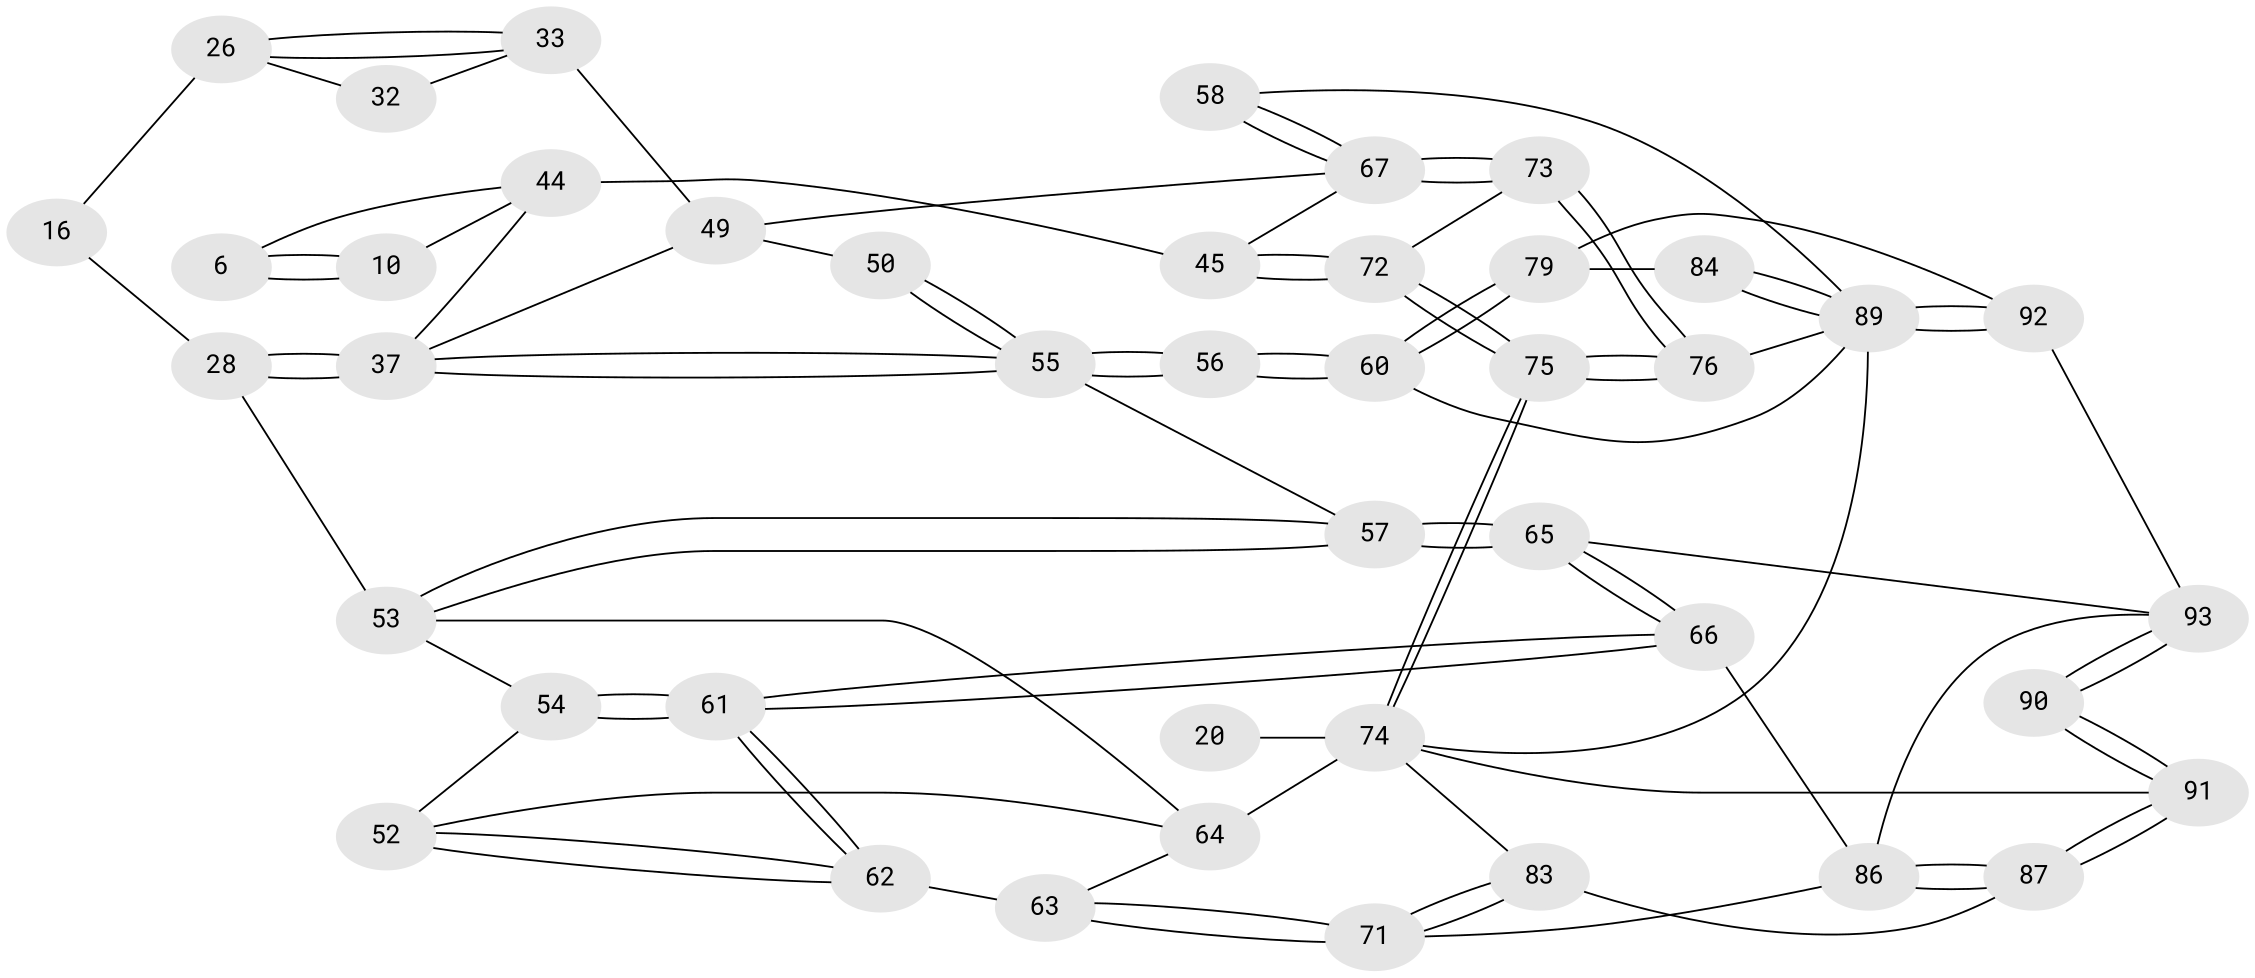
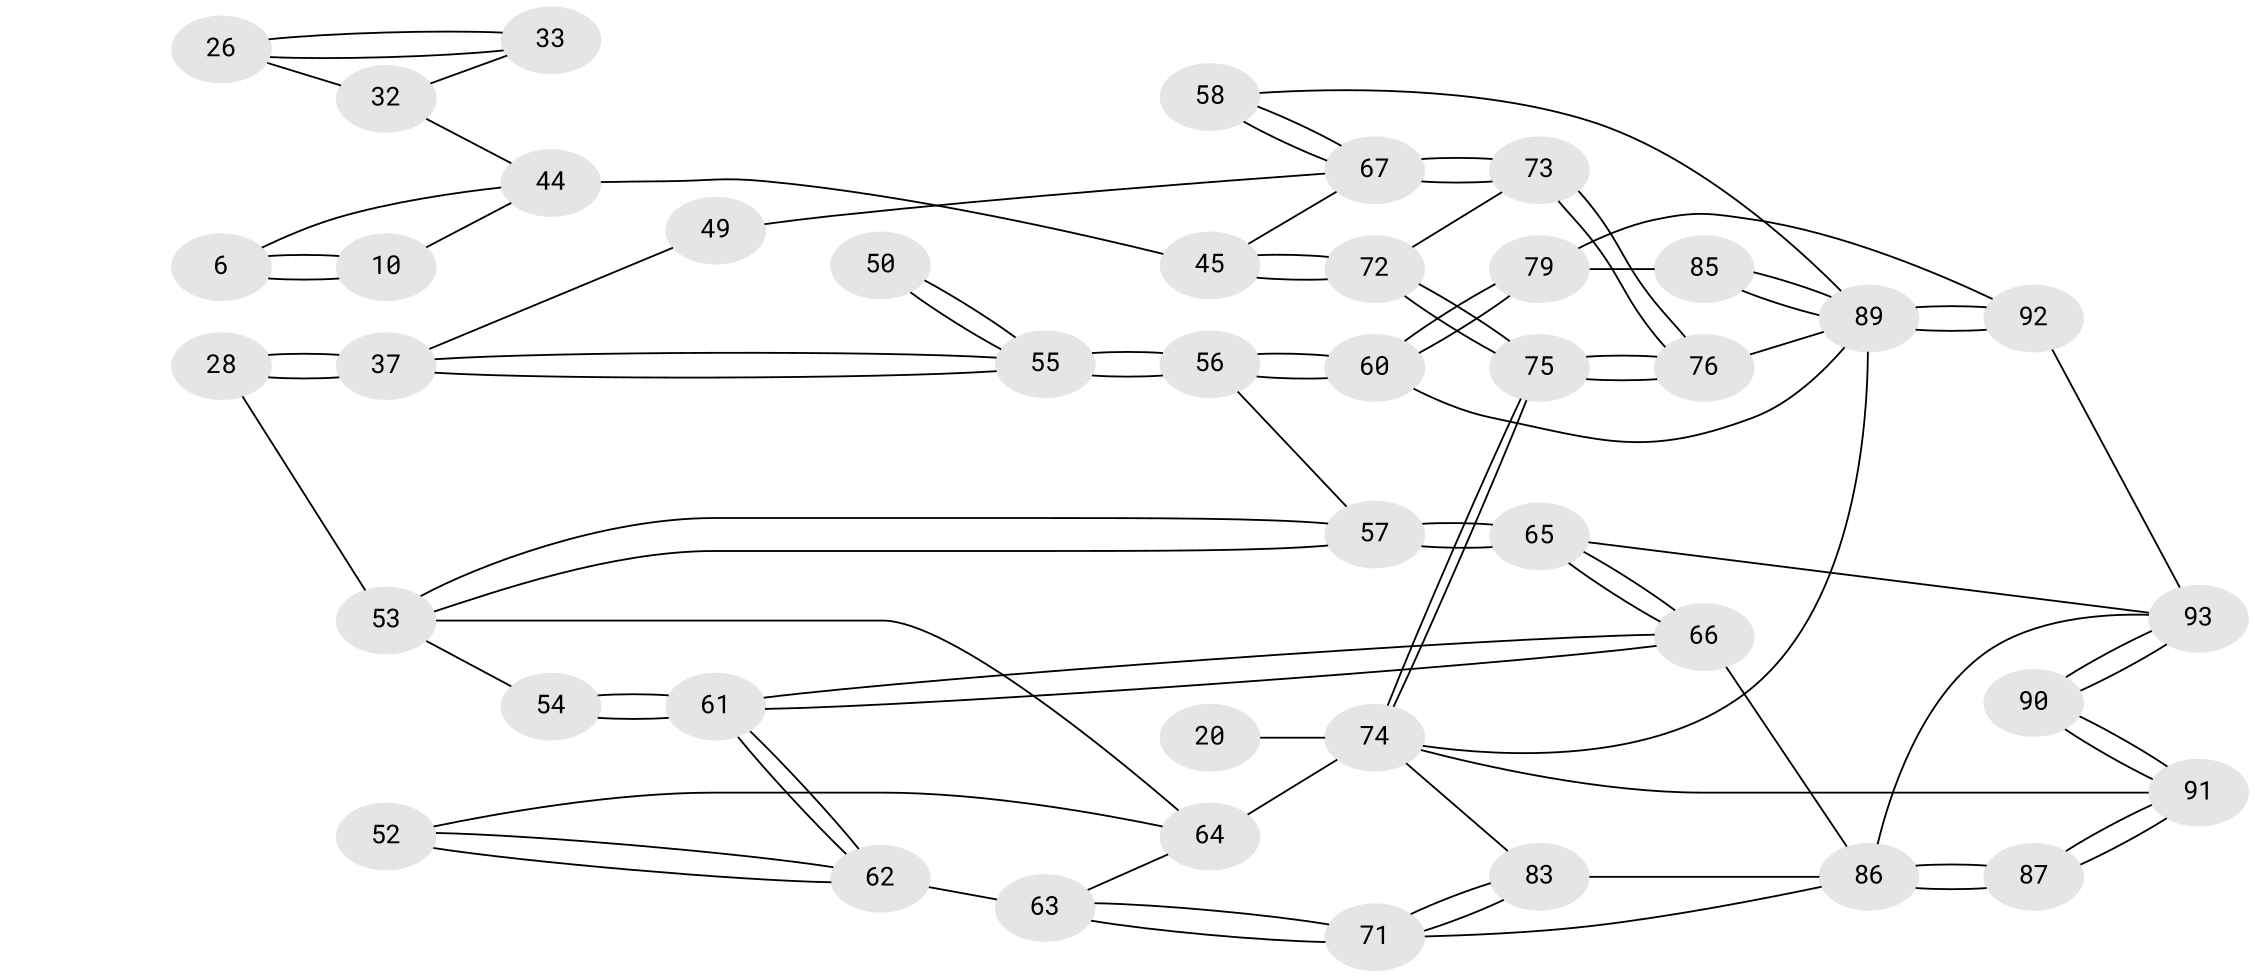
edge "33" -- "49": removed
node "16": removed
edge "49" -- "50": removed
node "84": label "84" -> "85"
edge "44" -- "37": now "44" -- "32"
edge "55" -- "57": now "56" -- "57"
edge "54" -- "52": removed
edge "83" -- "87": now "83" -- "86"
